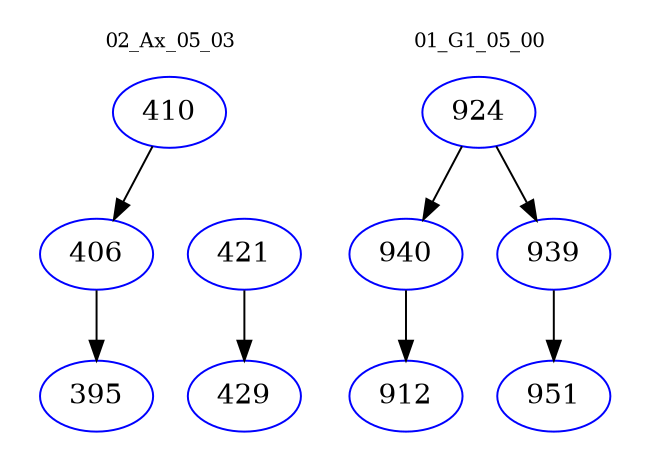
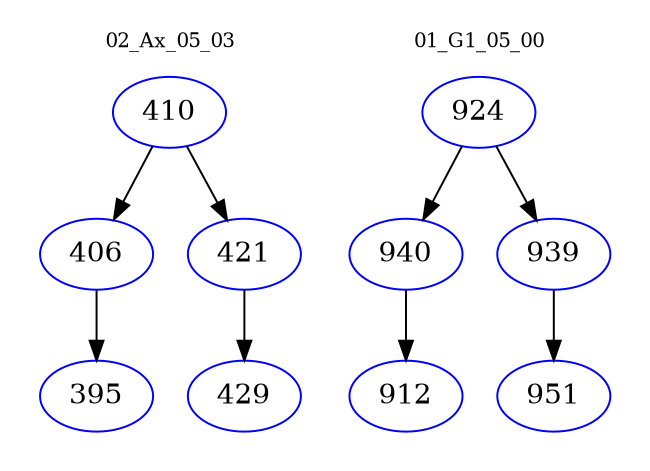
edge "410" -> "421": added
